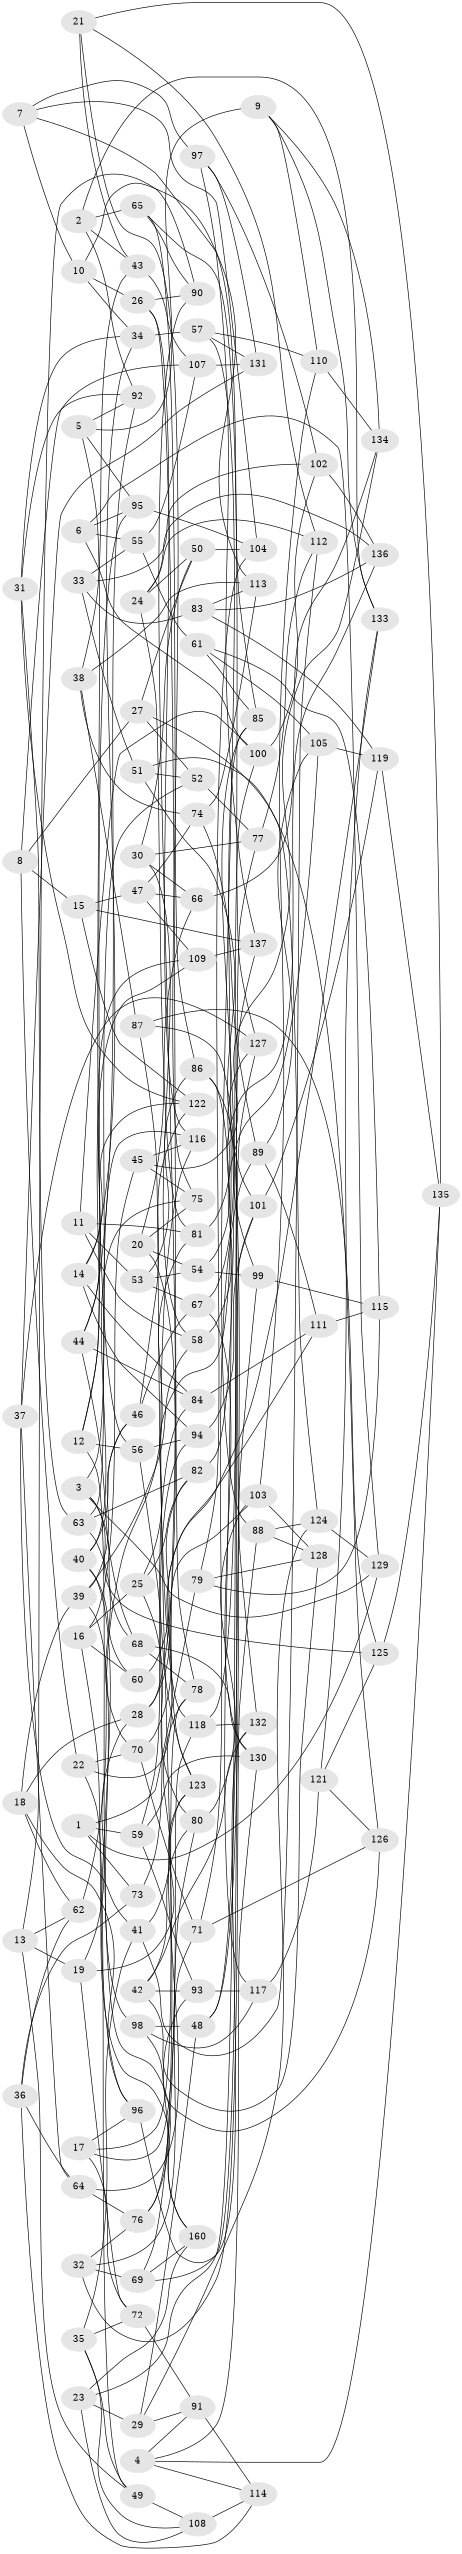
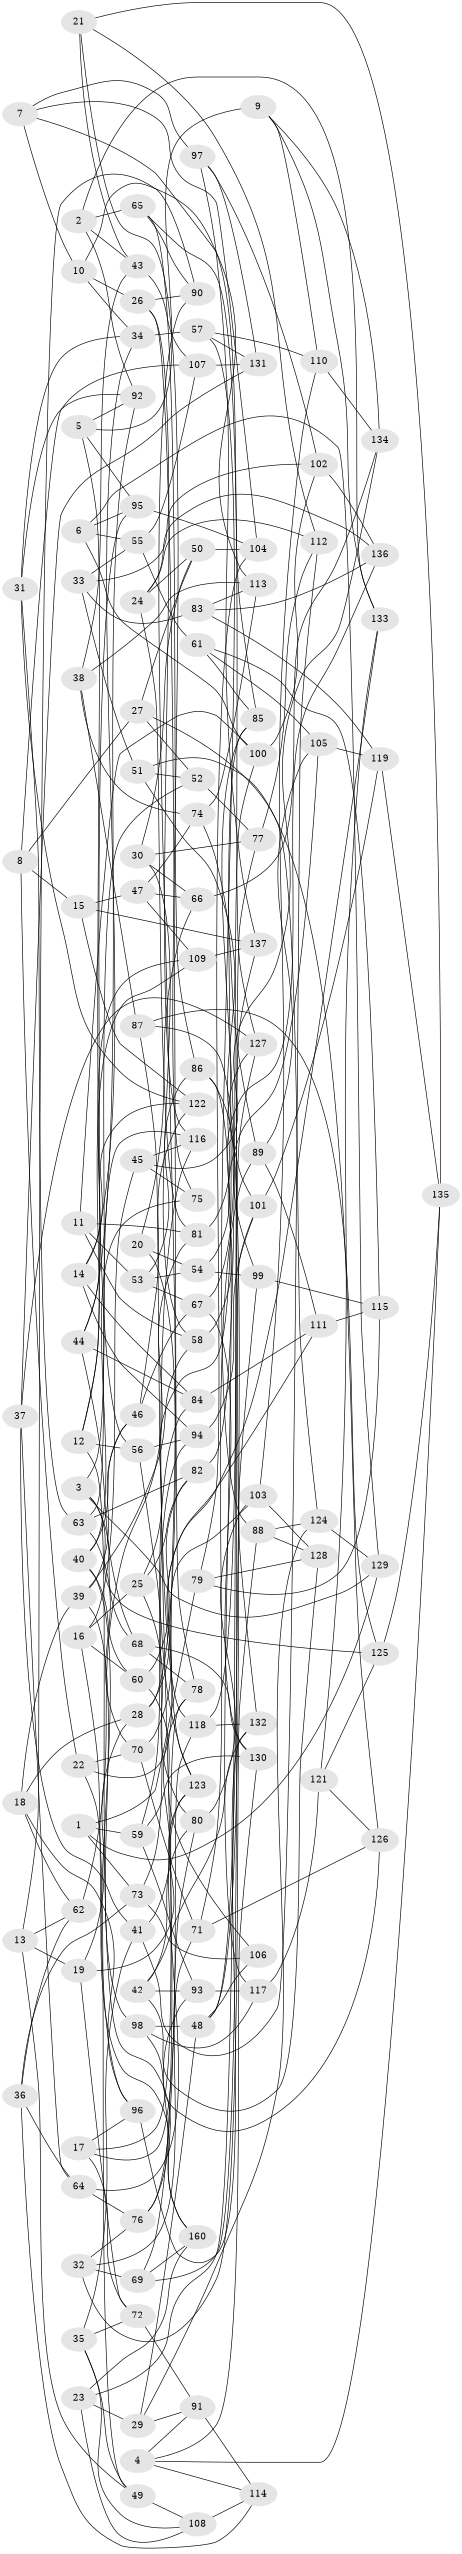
edge "75" -- "20": removed
node "106": added
